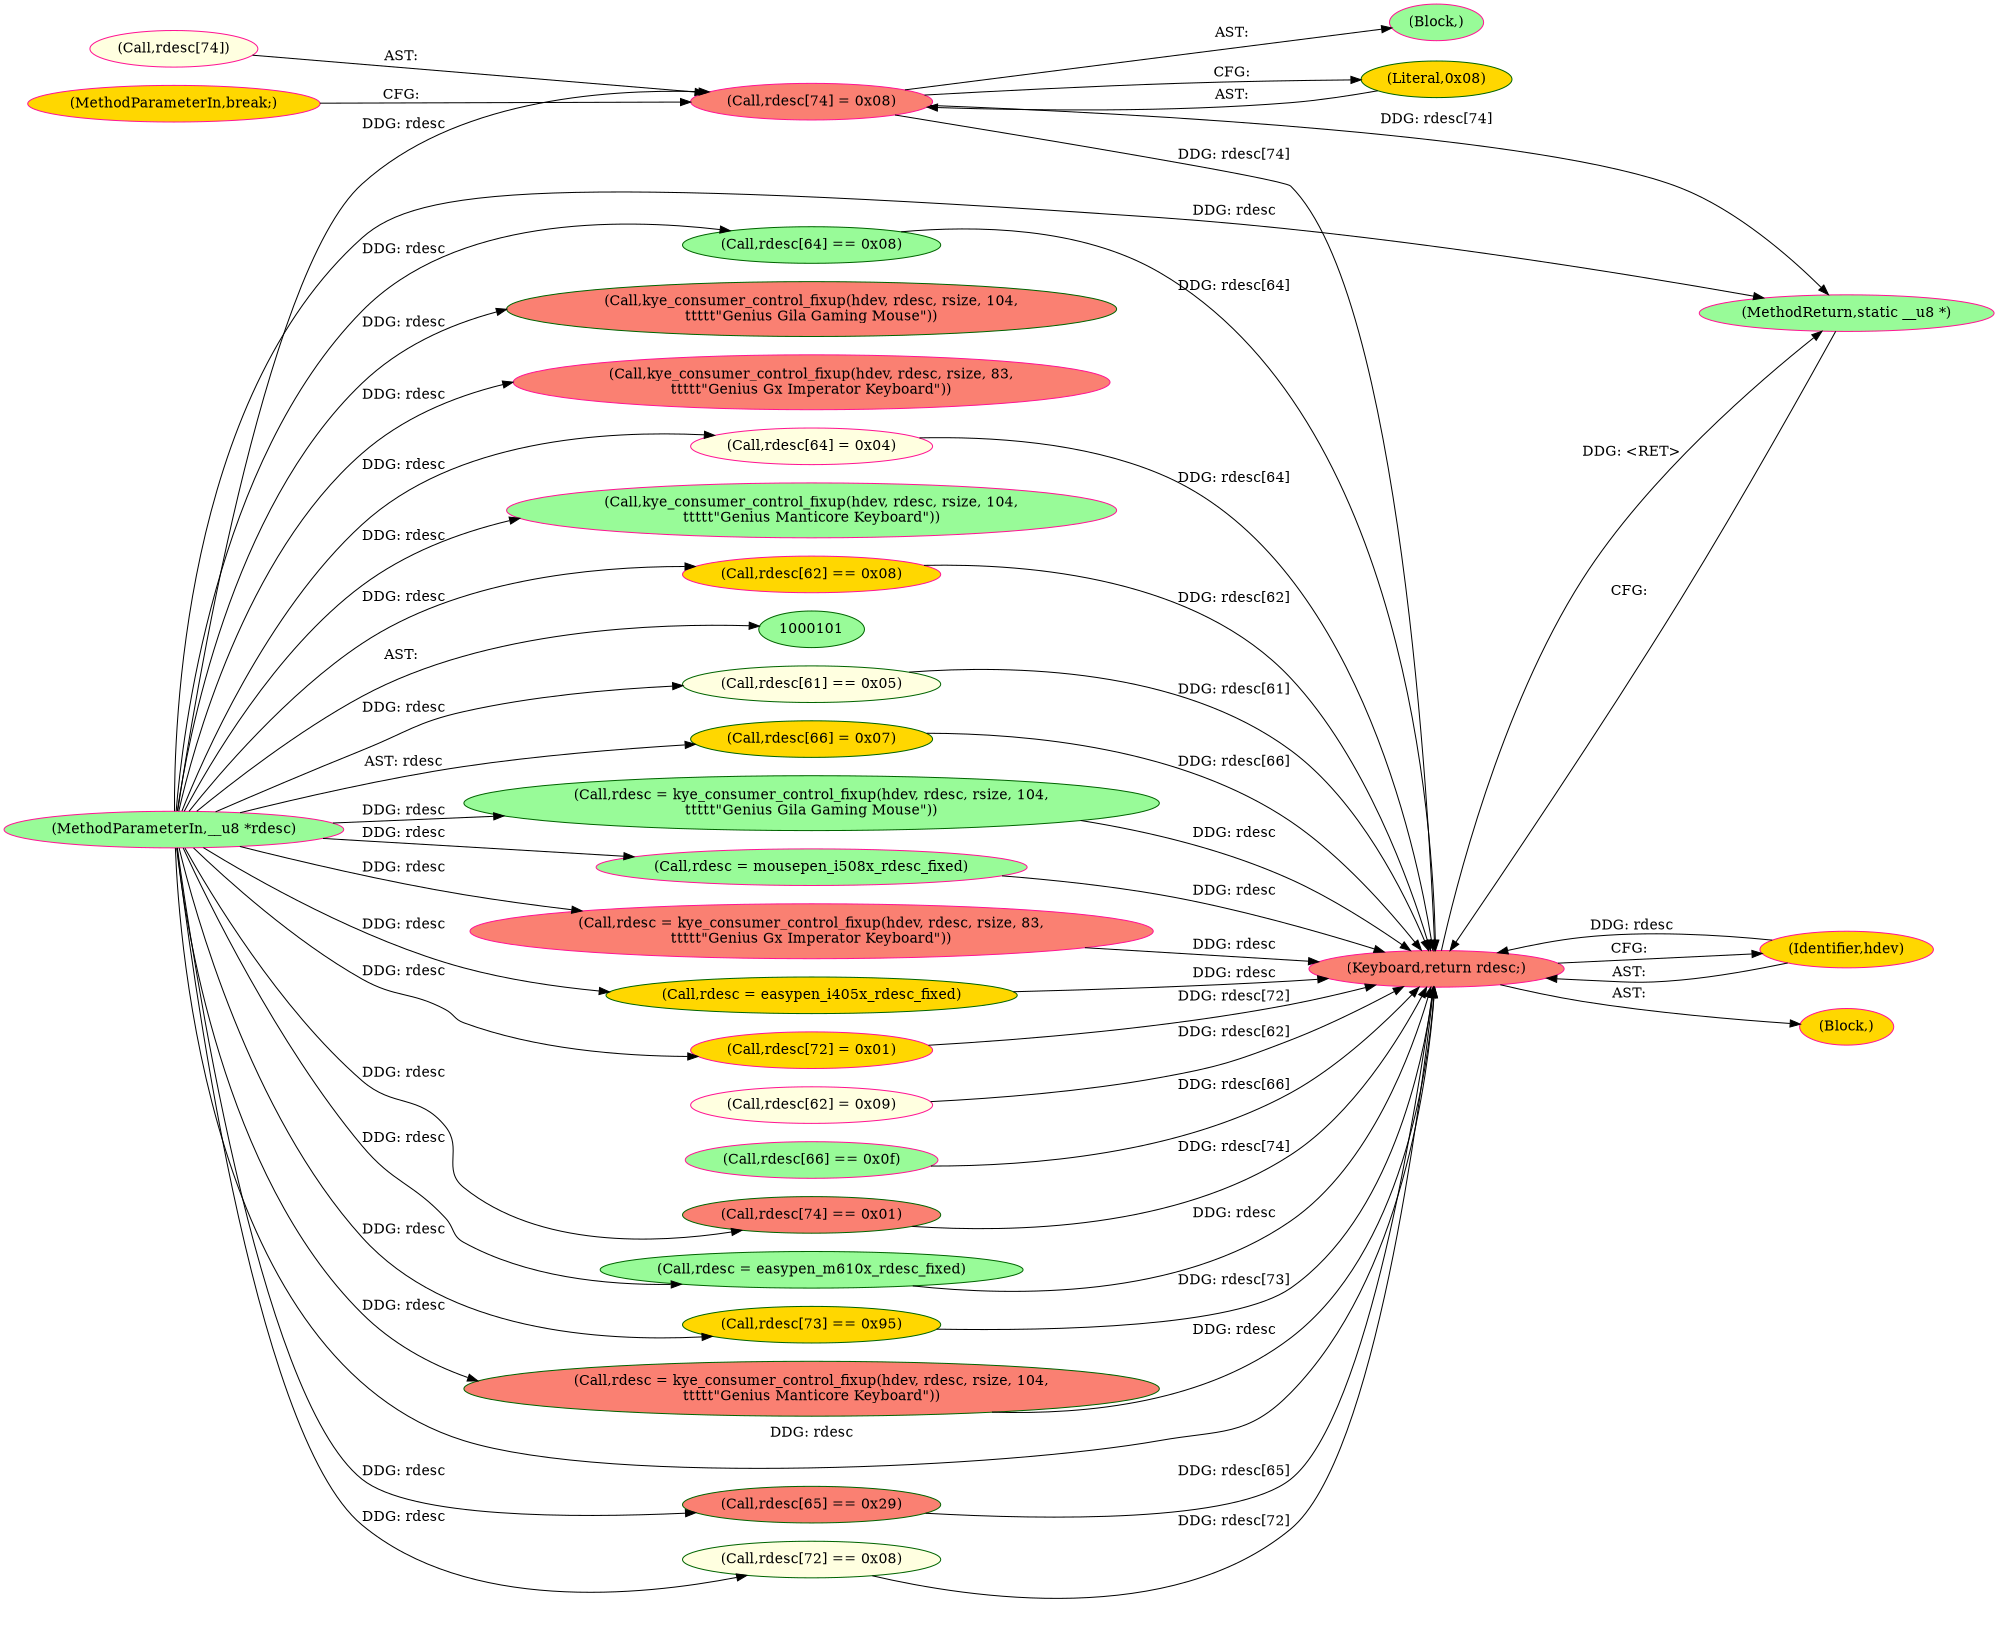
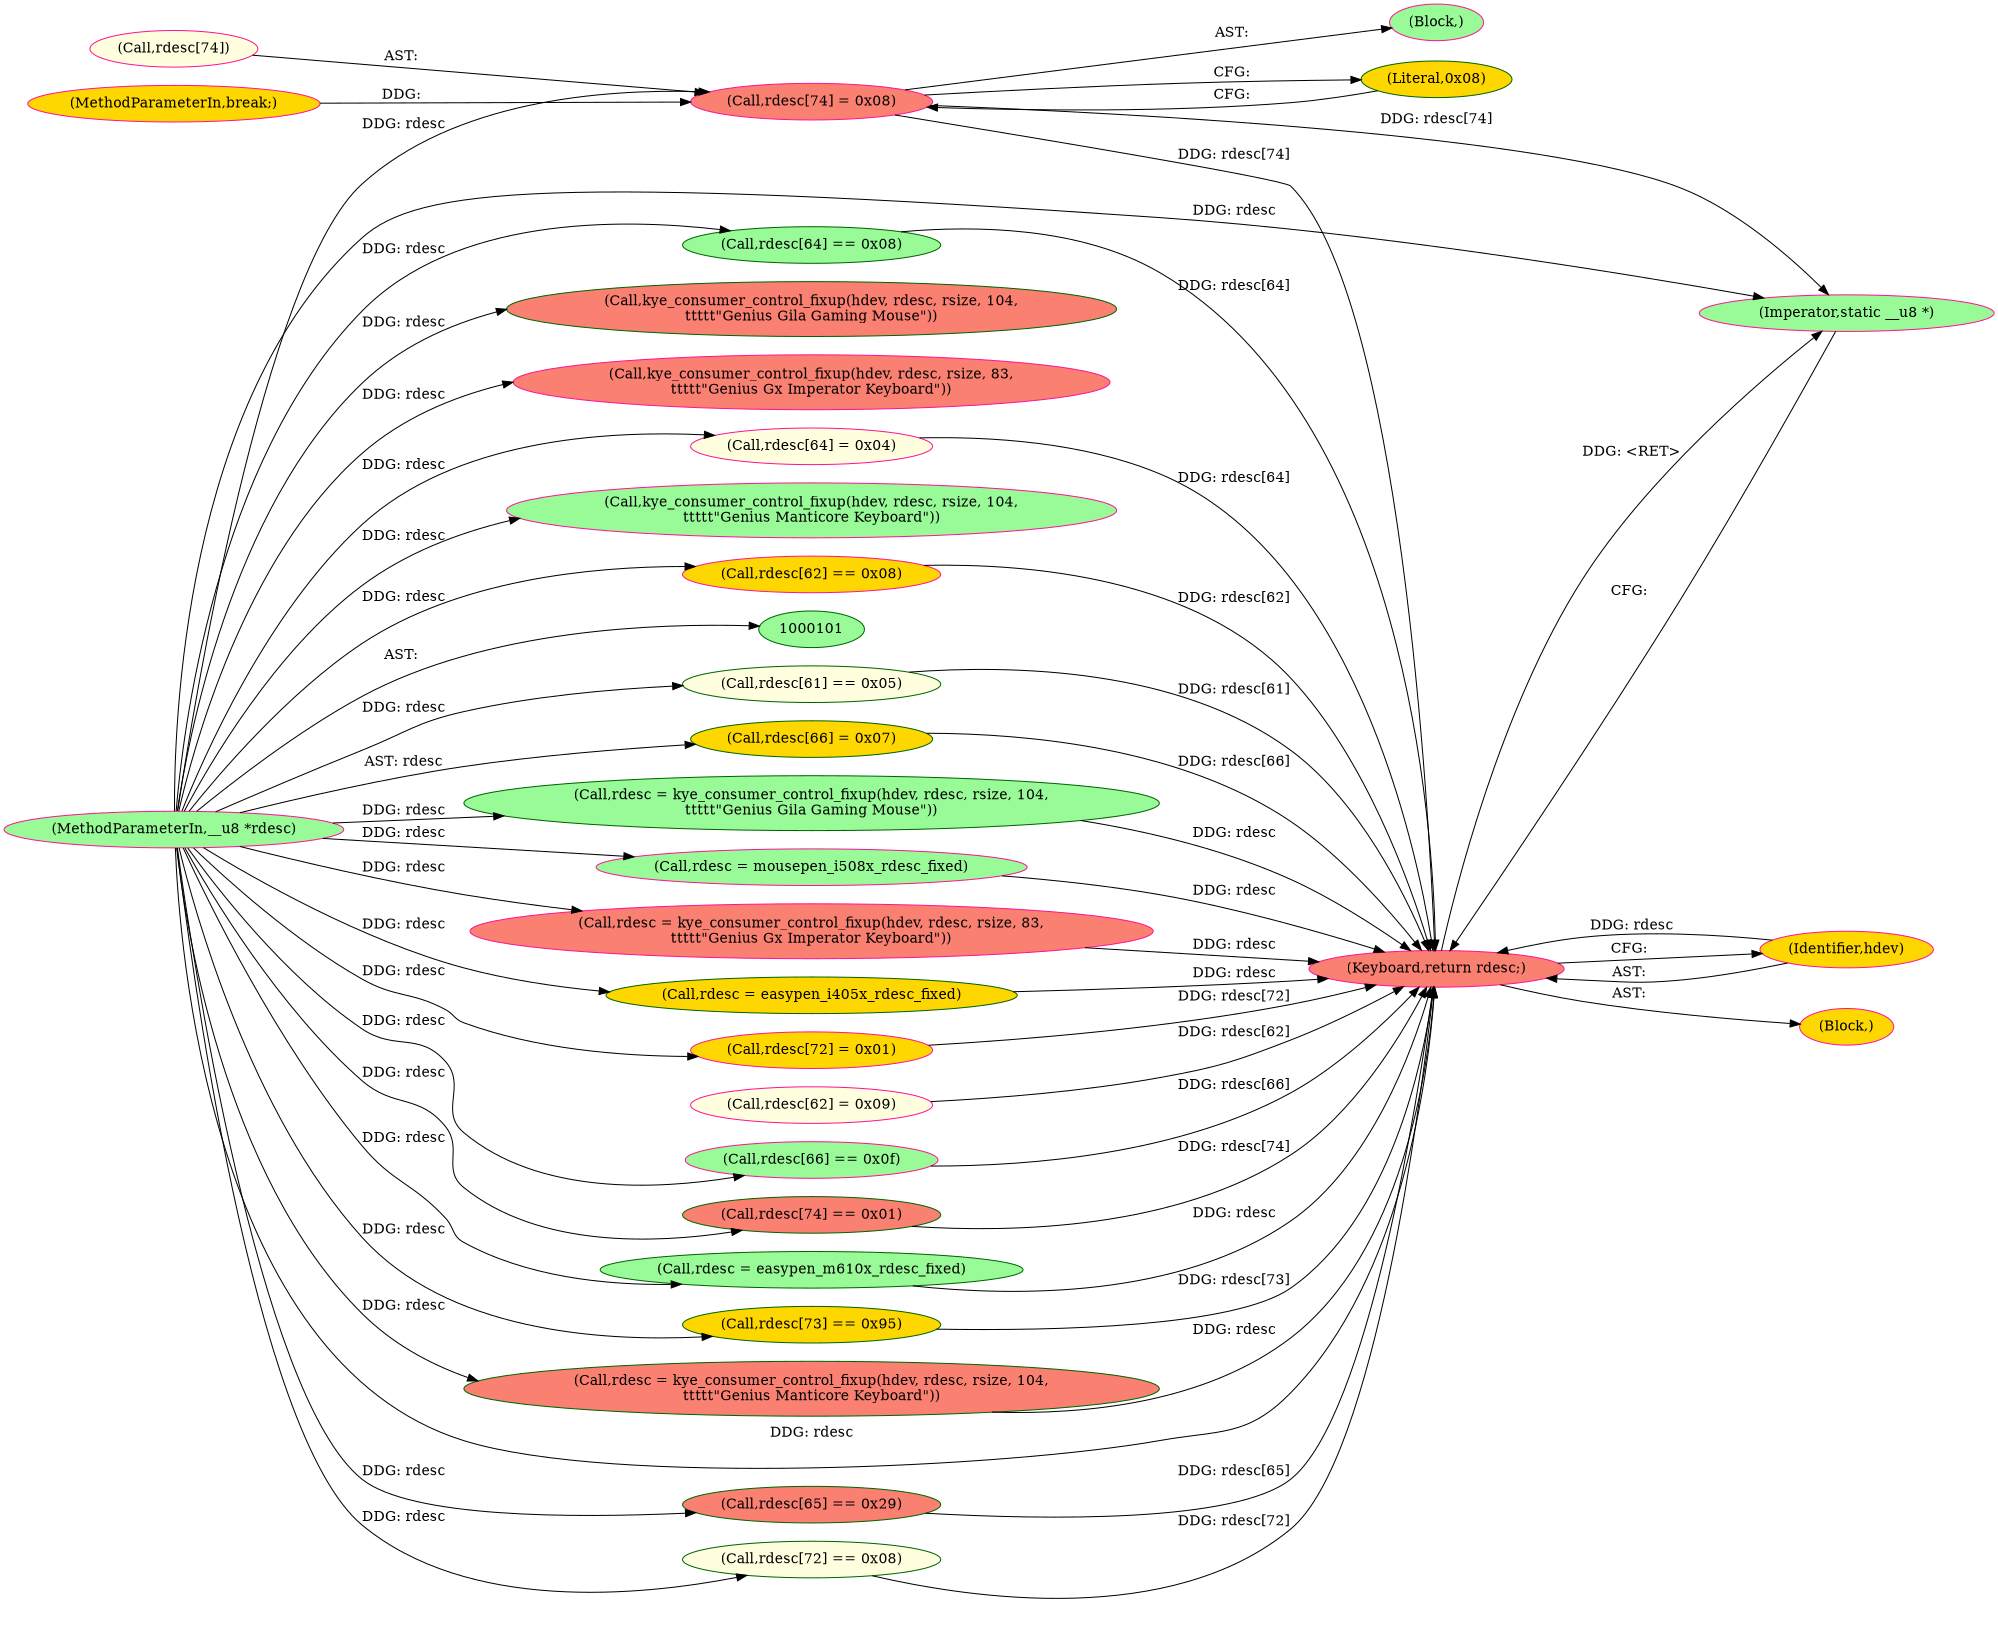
edge "(MethodParameterIn,break;)" -> "(Call,rdesc[74] = 0x08)": label "CFG: " -> "DDG: "
edge "(Literal,0x08)" -> "(Call,rdesc[74] = 0x08)": label "AST: " -> "CFG: "
node "(MethodReturn,static __u8 *)": label "(MethodReturn,static __u8 *)" -> "(Imperator,static __u8 *)"
edge "(MethodParameterIn,__u8 *rdesc)" -> "(Call,rdesc[66] == 0x0f)": added, label "DDG: rdesc"
